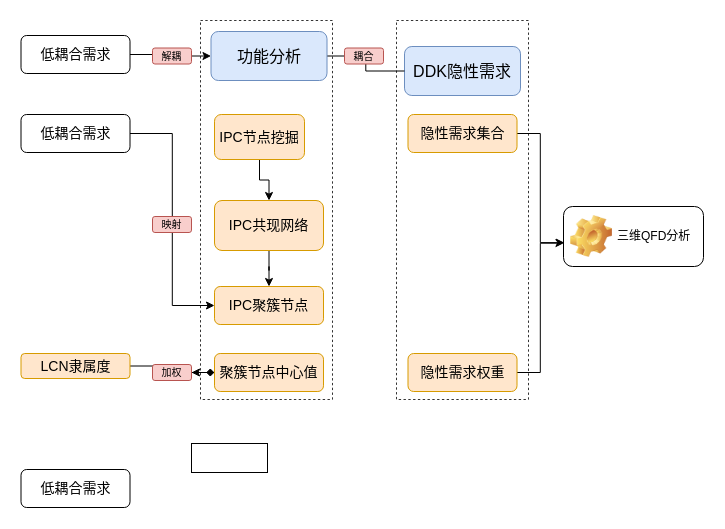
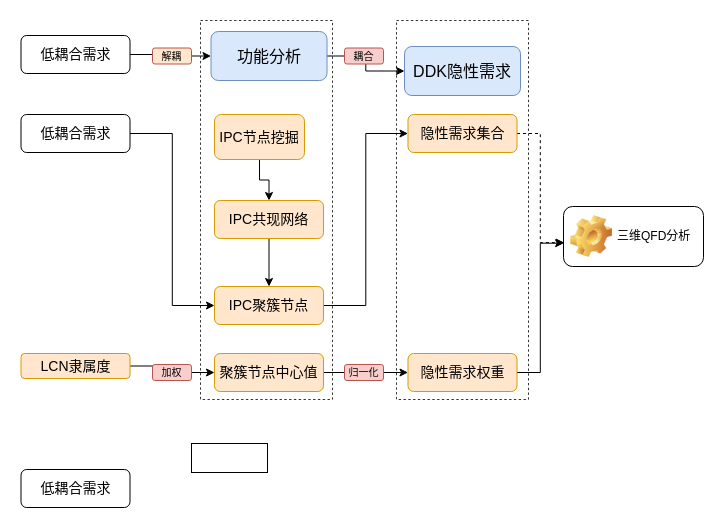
node "解耦": fillcolor #f8cecc -> #ffe6cc
edge "功能分析" -- "DDK隐性需求": arrowhead none -> classic
edge "隐性需求集合" -> "三维QFD分析": style solid -> dashed
edge "IPC聚簇节点" -> "隐性需求集合": added
node "映射": removed
node "IPC共现网络": size 109x50 -> 109x38
edge "隐性需求权重" -> "三维QFD分析": arrowhead open -> classic
edge "LCN隶属度" -> "聚簇节点中心值": arrowhead diamond -> classic
edge "聚簇节点中心值" -> "加权": now "聚簇节点中心值" -> "隐性需求权重"
node "归一化": added
